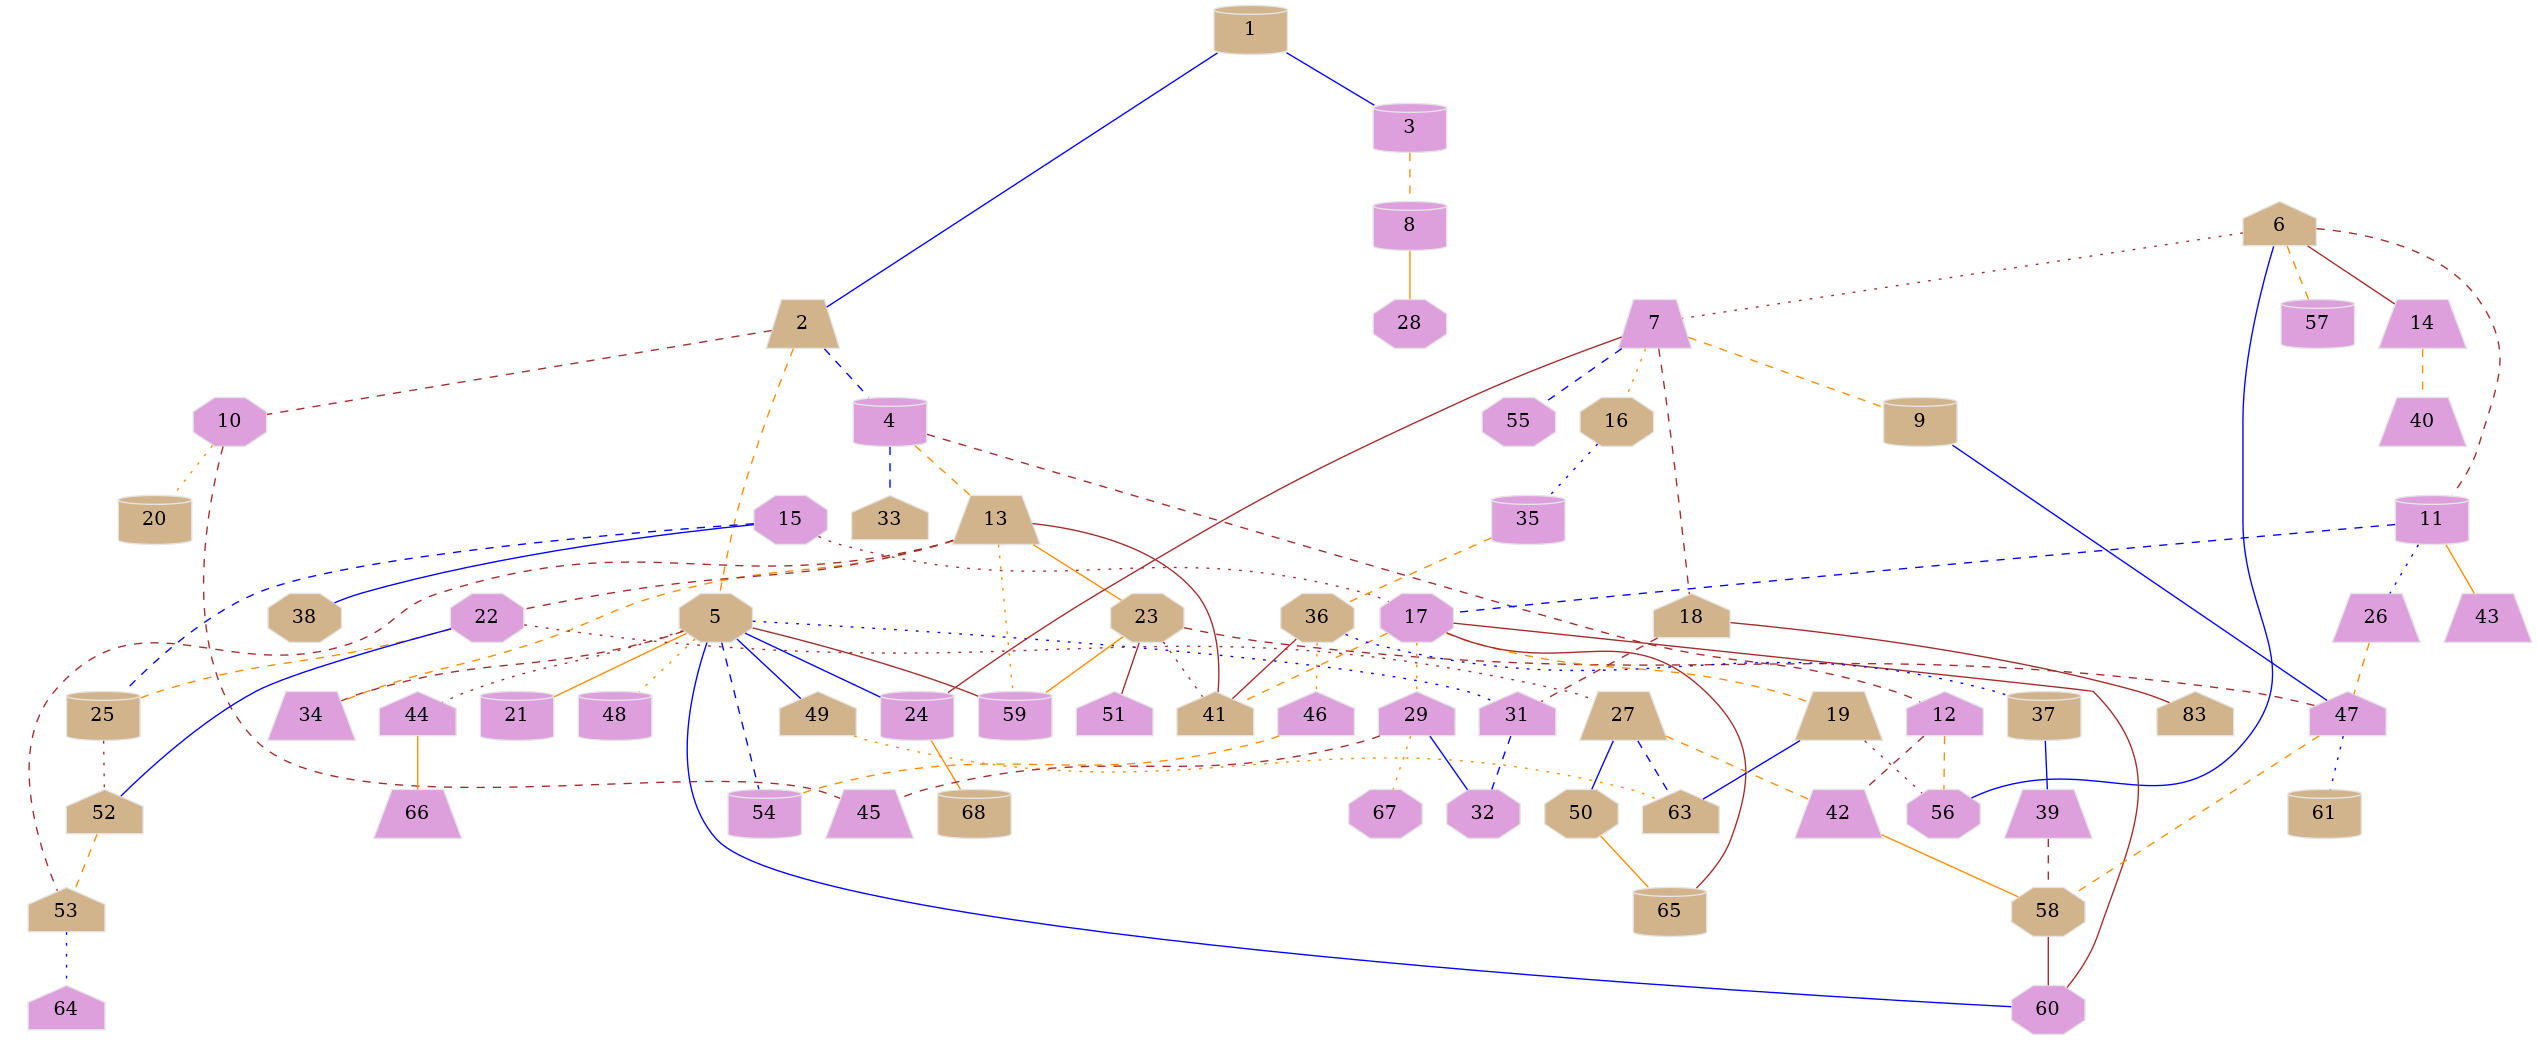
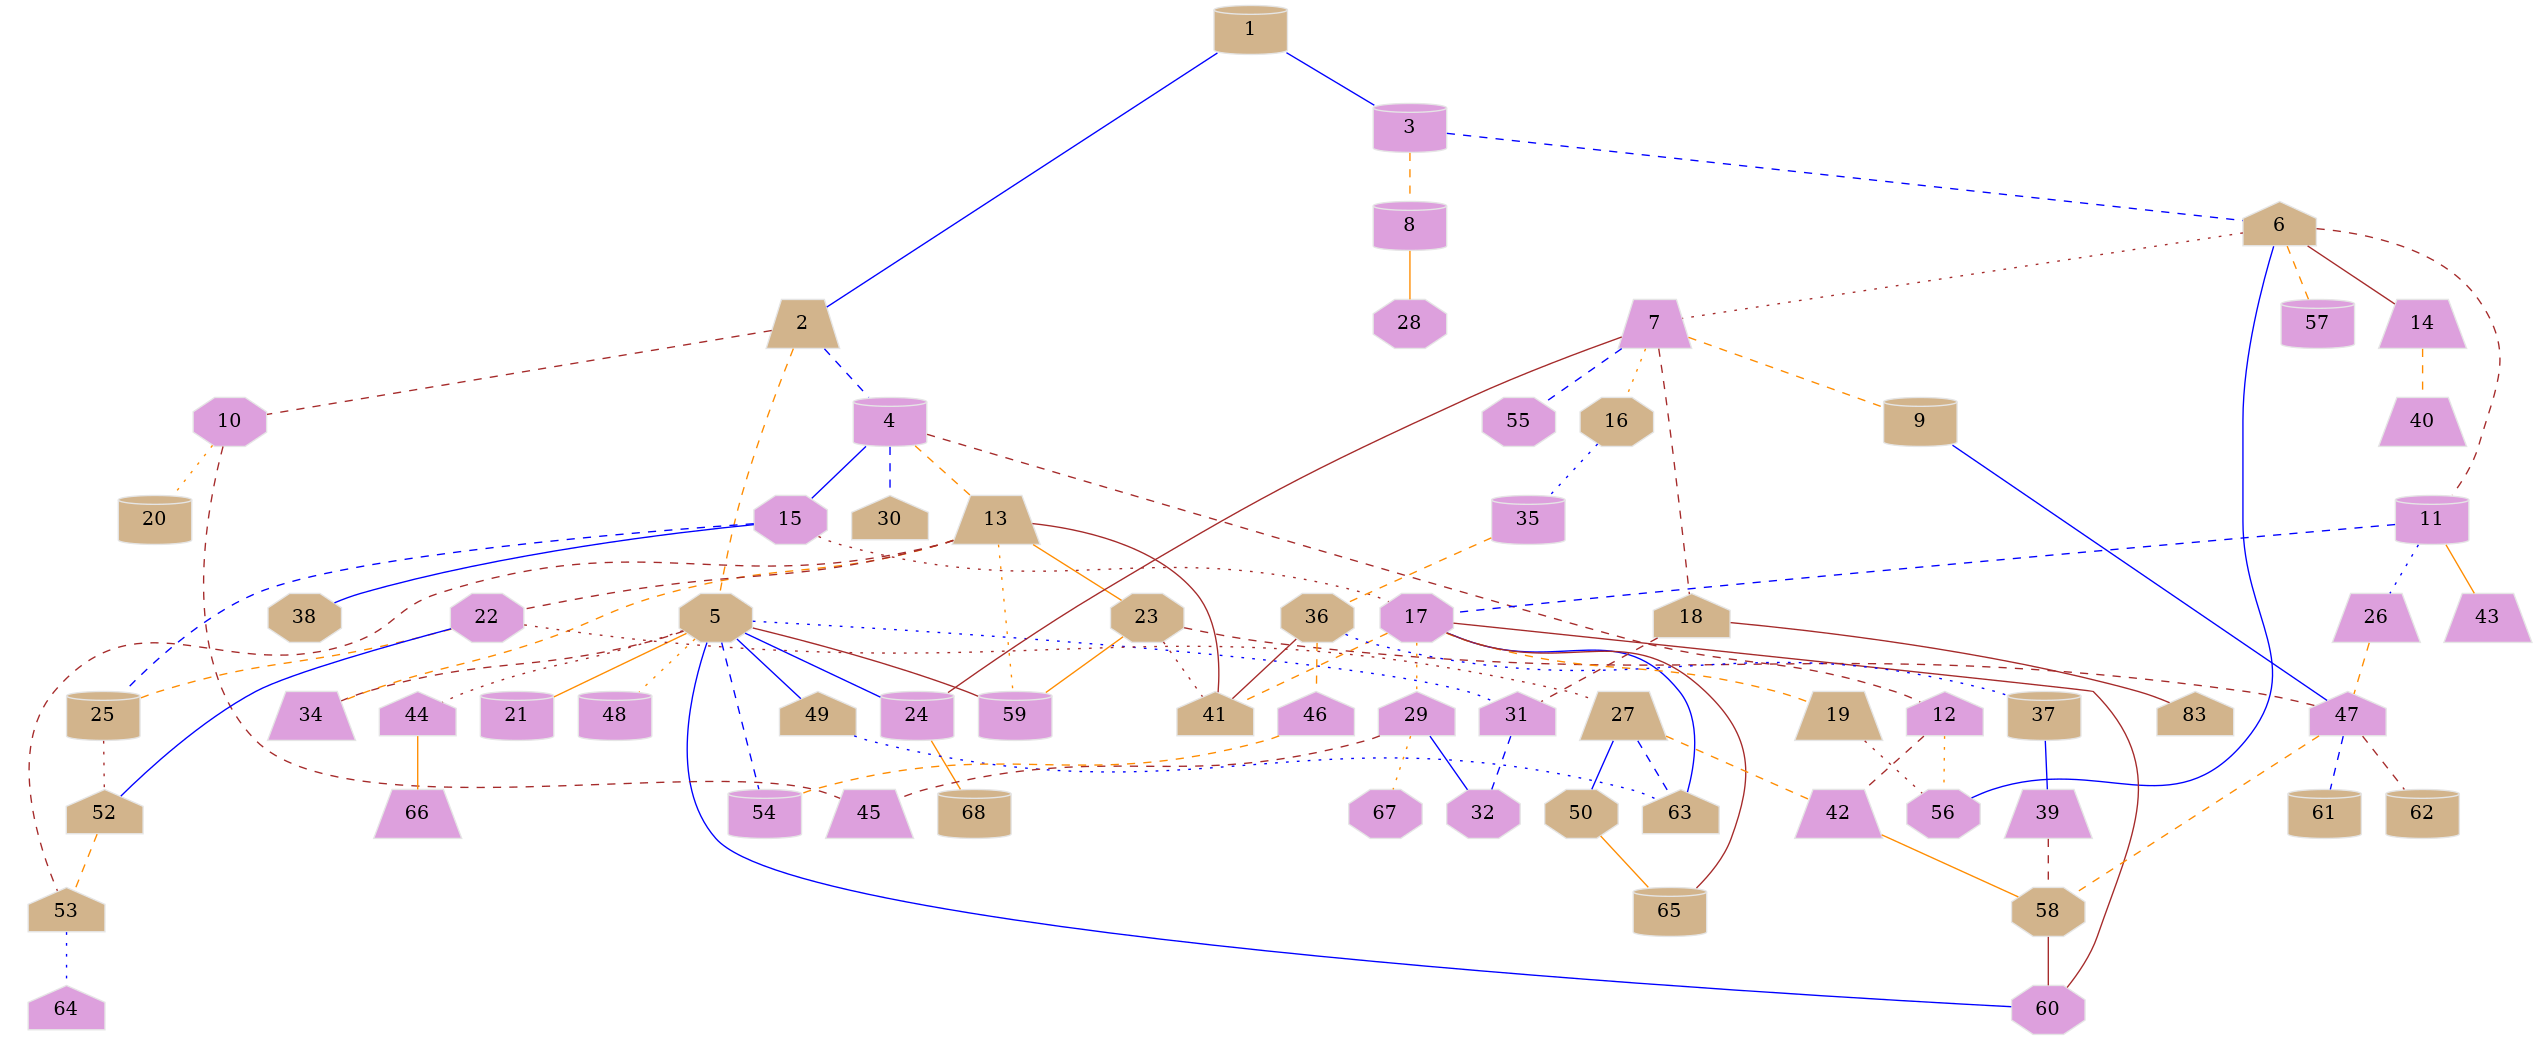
edge "3" -- "6": added
edge "4" -- "15": added
node "33": label "33" -> "30"
edge "36" -- "46": style dotted -> dashed
node "51": removed
edge "49" -- "63": color darkorange -> blue
edge "12" -- "56": style dashed -> dotted
edge "47" -- "61": style dotted -> dashed
edge "19" -- "63": now "17" -- "63"
node "62": added
